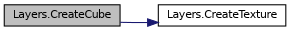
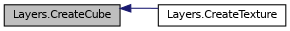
edge "Layers.CreateCube" -> "Layers.CreateTexture": reversed
